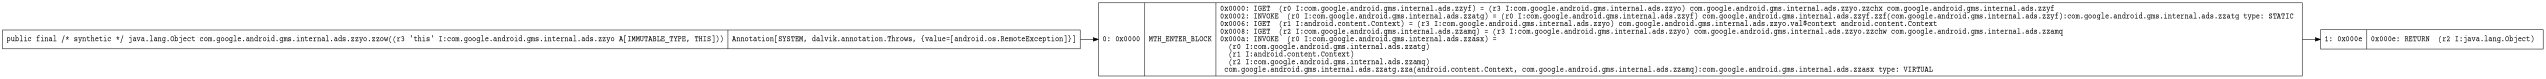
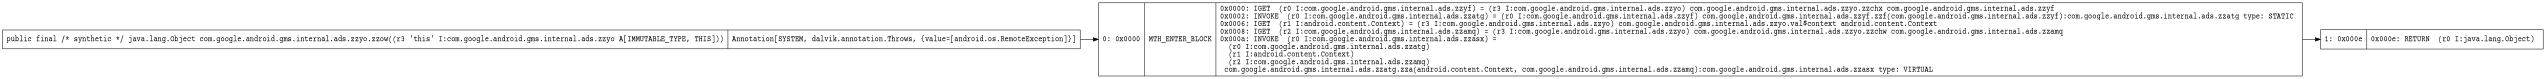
node "1: 0x000e": text "0x000e: RETURN  (r2 I:java.lang.Object)" -> "0x000e: RETURN  (r0 I:java.lang.Object)"
